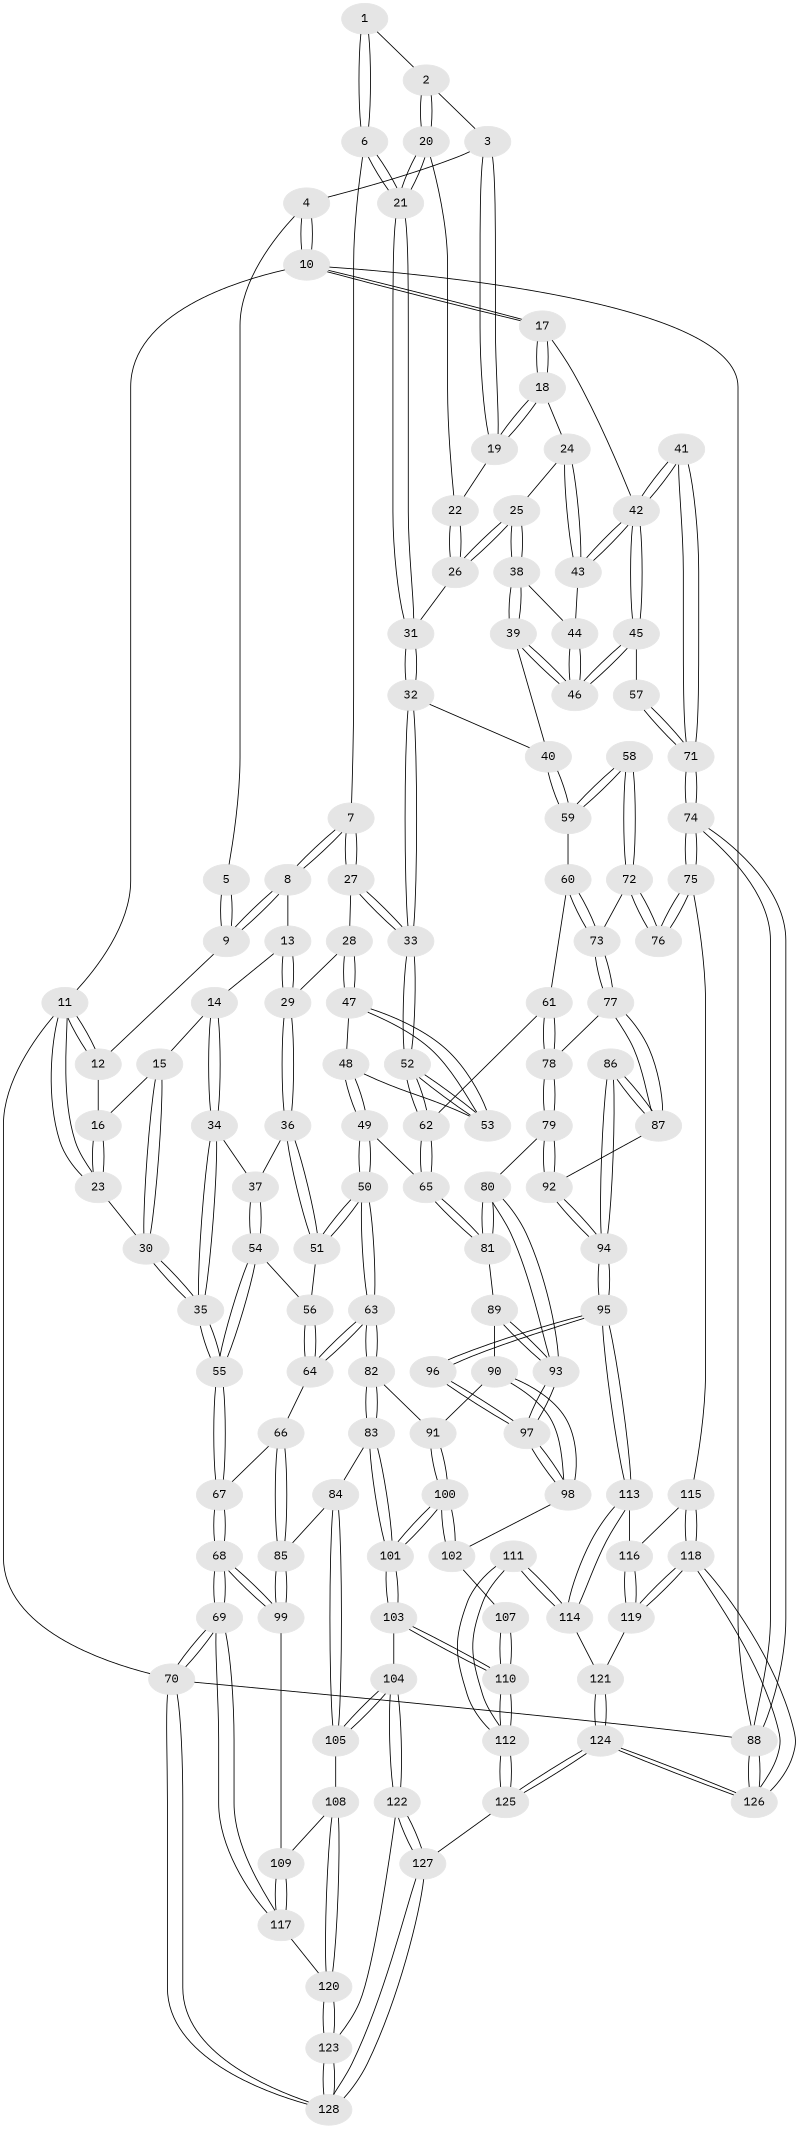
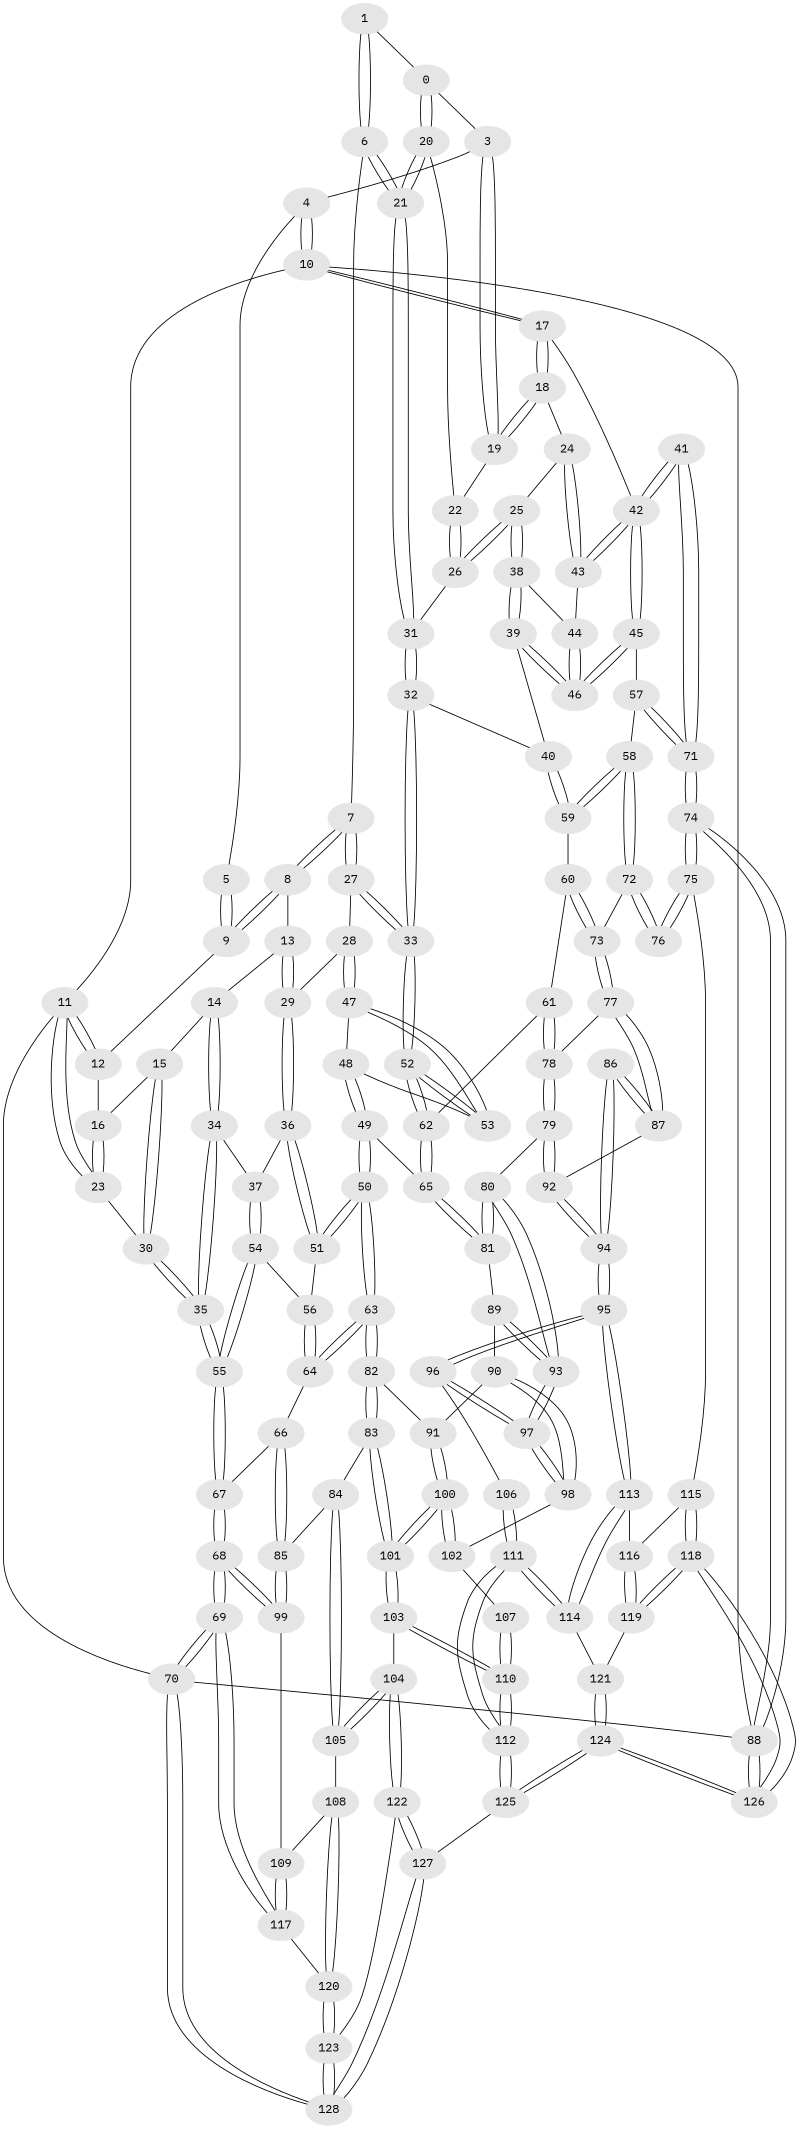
node "2": label "2" -> "0"
edge "57" -- "58": added
node "106": added
